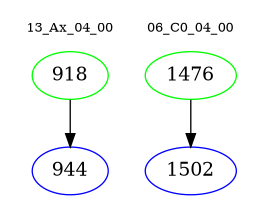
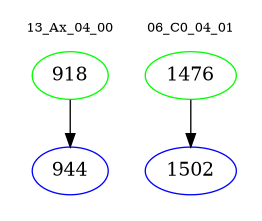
cluster "06_C0_04_00": label "06_C0_04_00" -> "06_C0_04_01"
